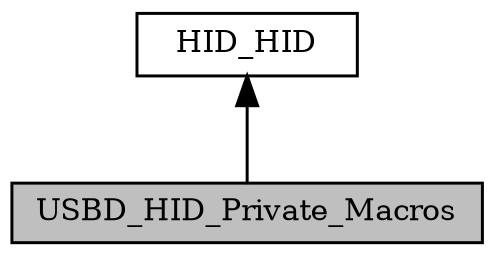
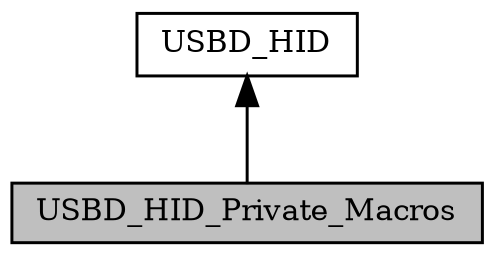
node "HID_HID": label "HID_HID" -> "USBD_HID"
